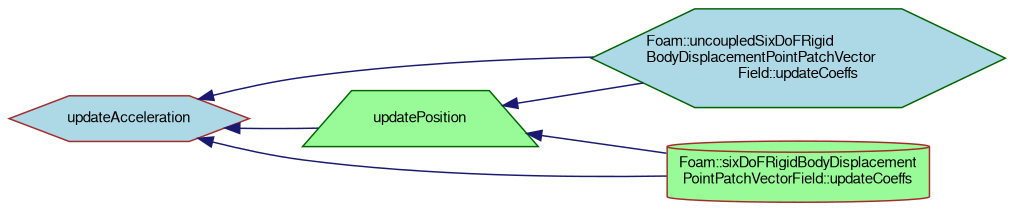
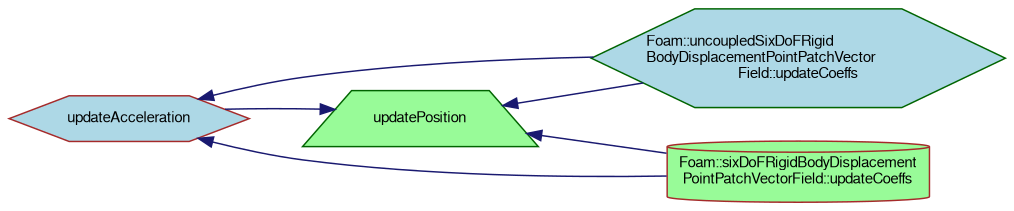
edge "updatePosition" -> "updateAcceleration": reversed
